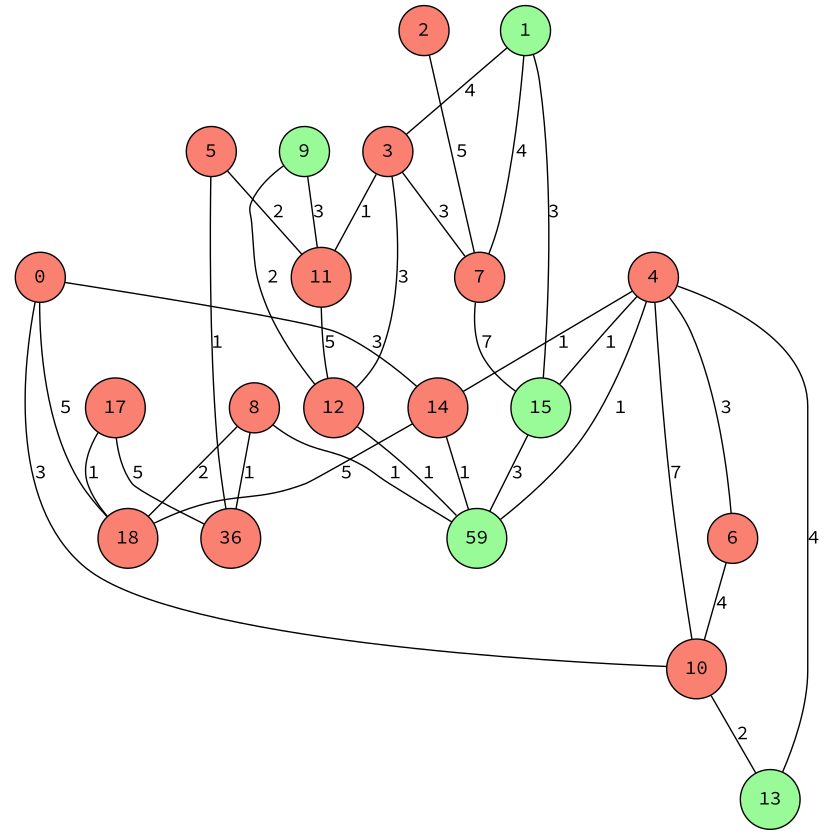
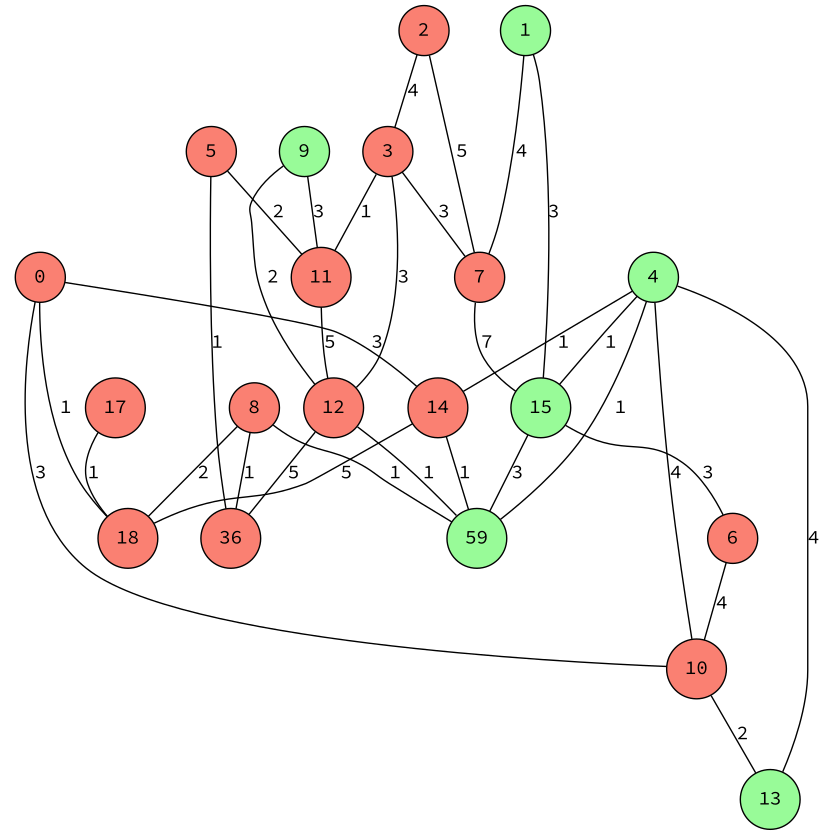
edge "1" -- "3": now "2" -- "3"
node "4": fillcolor salmon -> palegreen
edge "4" -- "6": now "15" -- "6"
edge "0" -- "18": label "5" -> "1"
edge "4" -- "10": label "7" -> "4"
edge "17" -- "36": now "12" -- "36"
